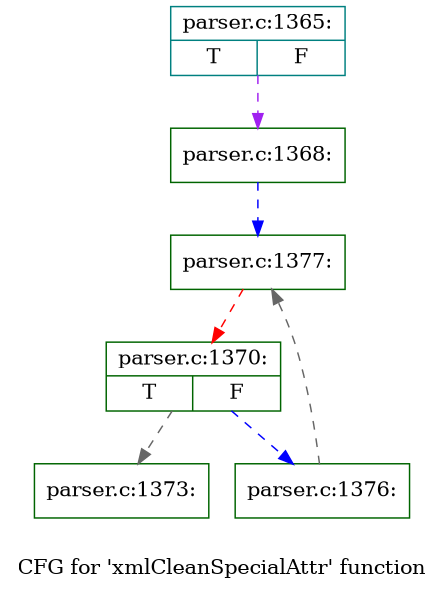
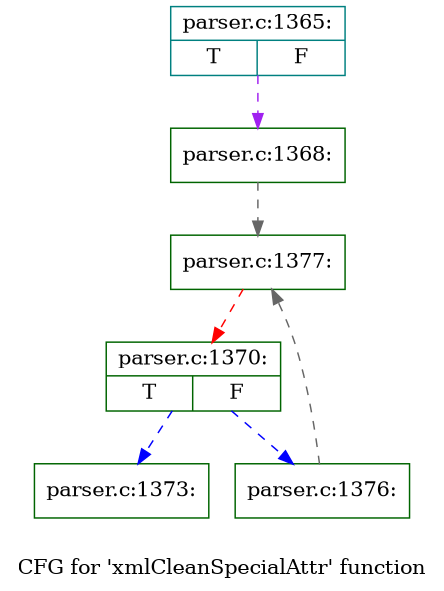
edge "parser.c:1368:" -> "parser.c:1377:": color blue -> gray40
edge "parser.c:1370:" -> "parser.c:1373:": color gray40 -> blue
